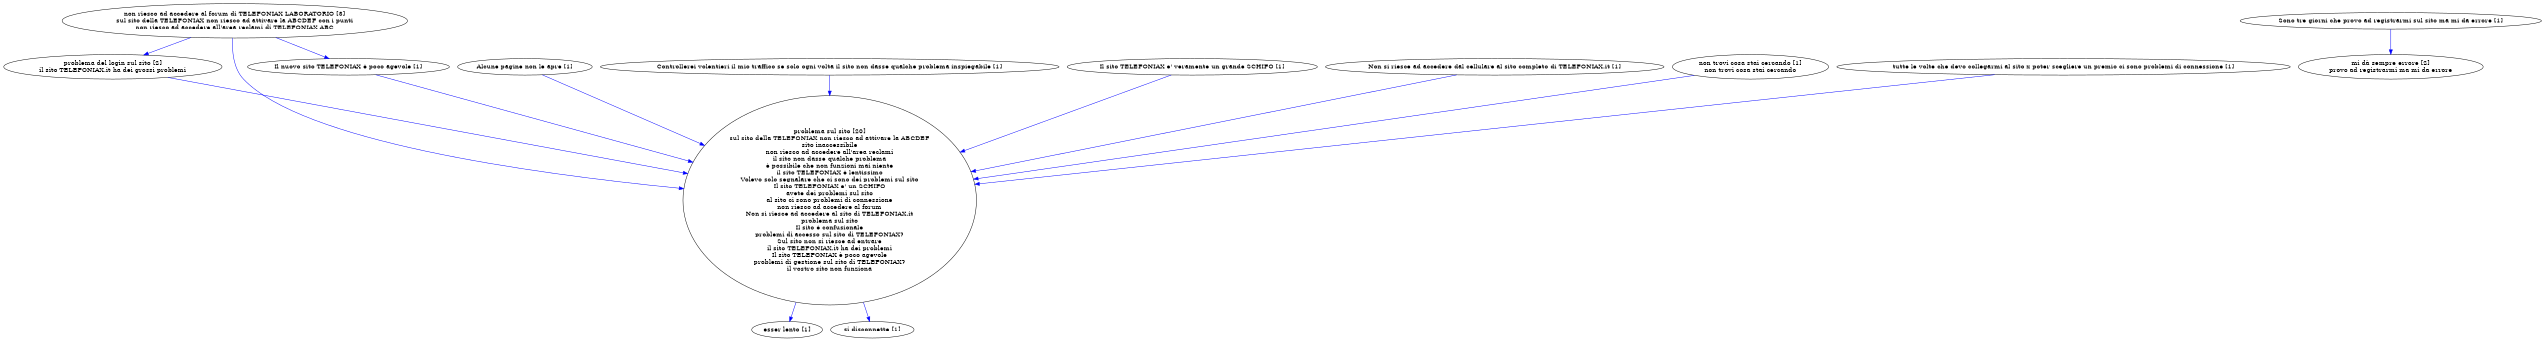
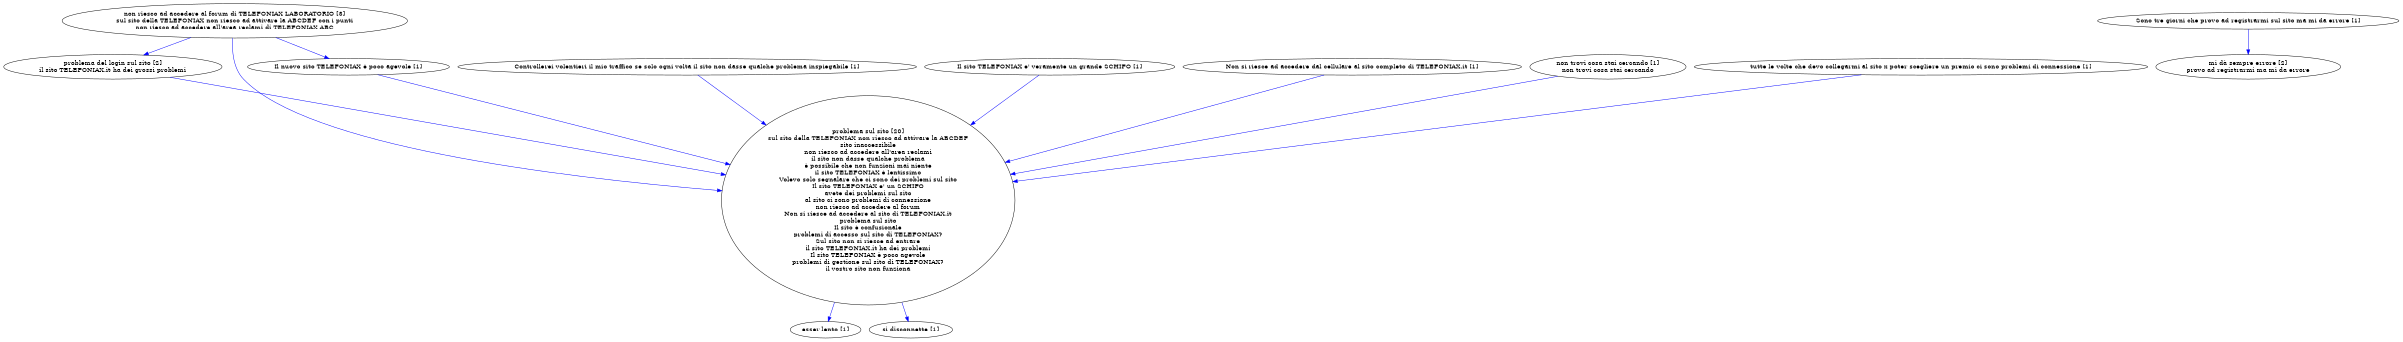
node "Alcune pagine non le apre [1]": removed
